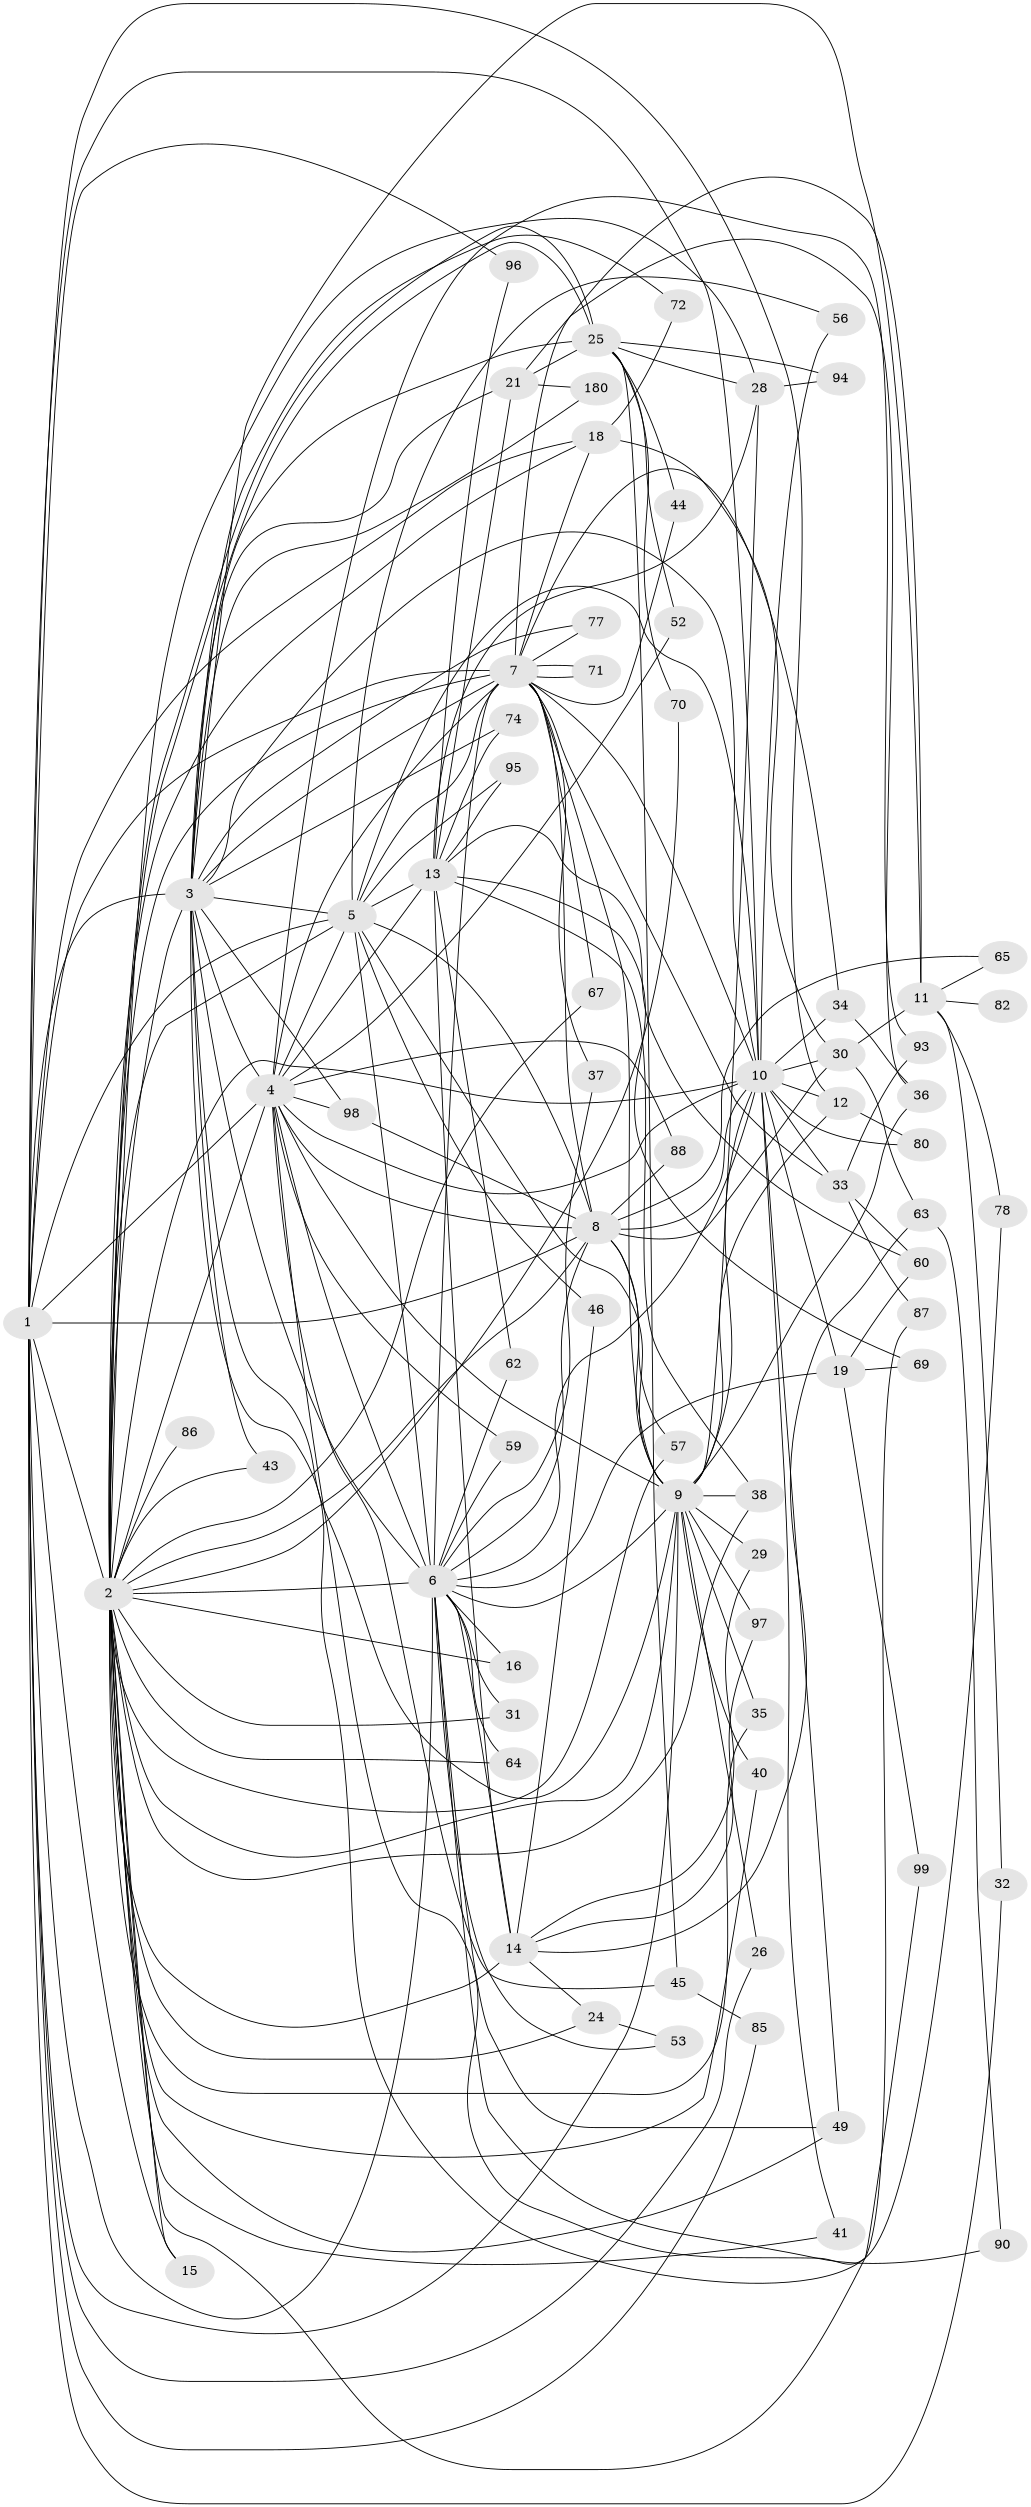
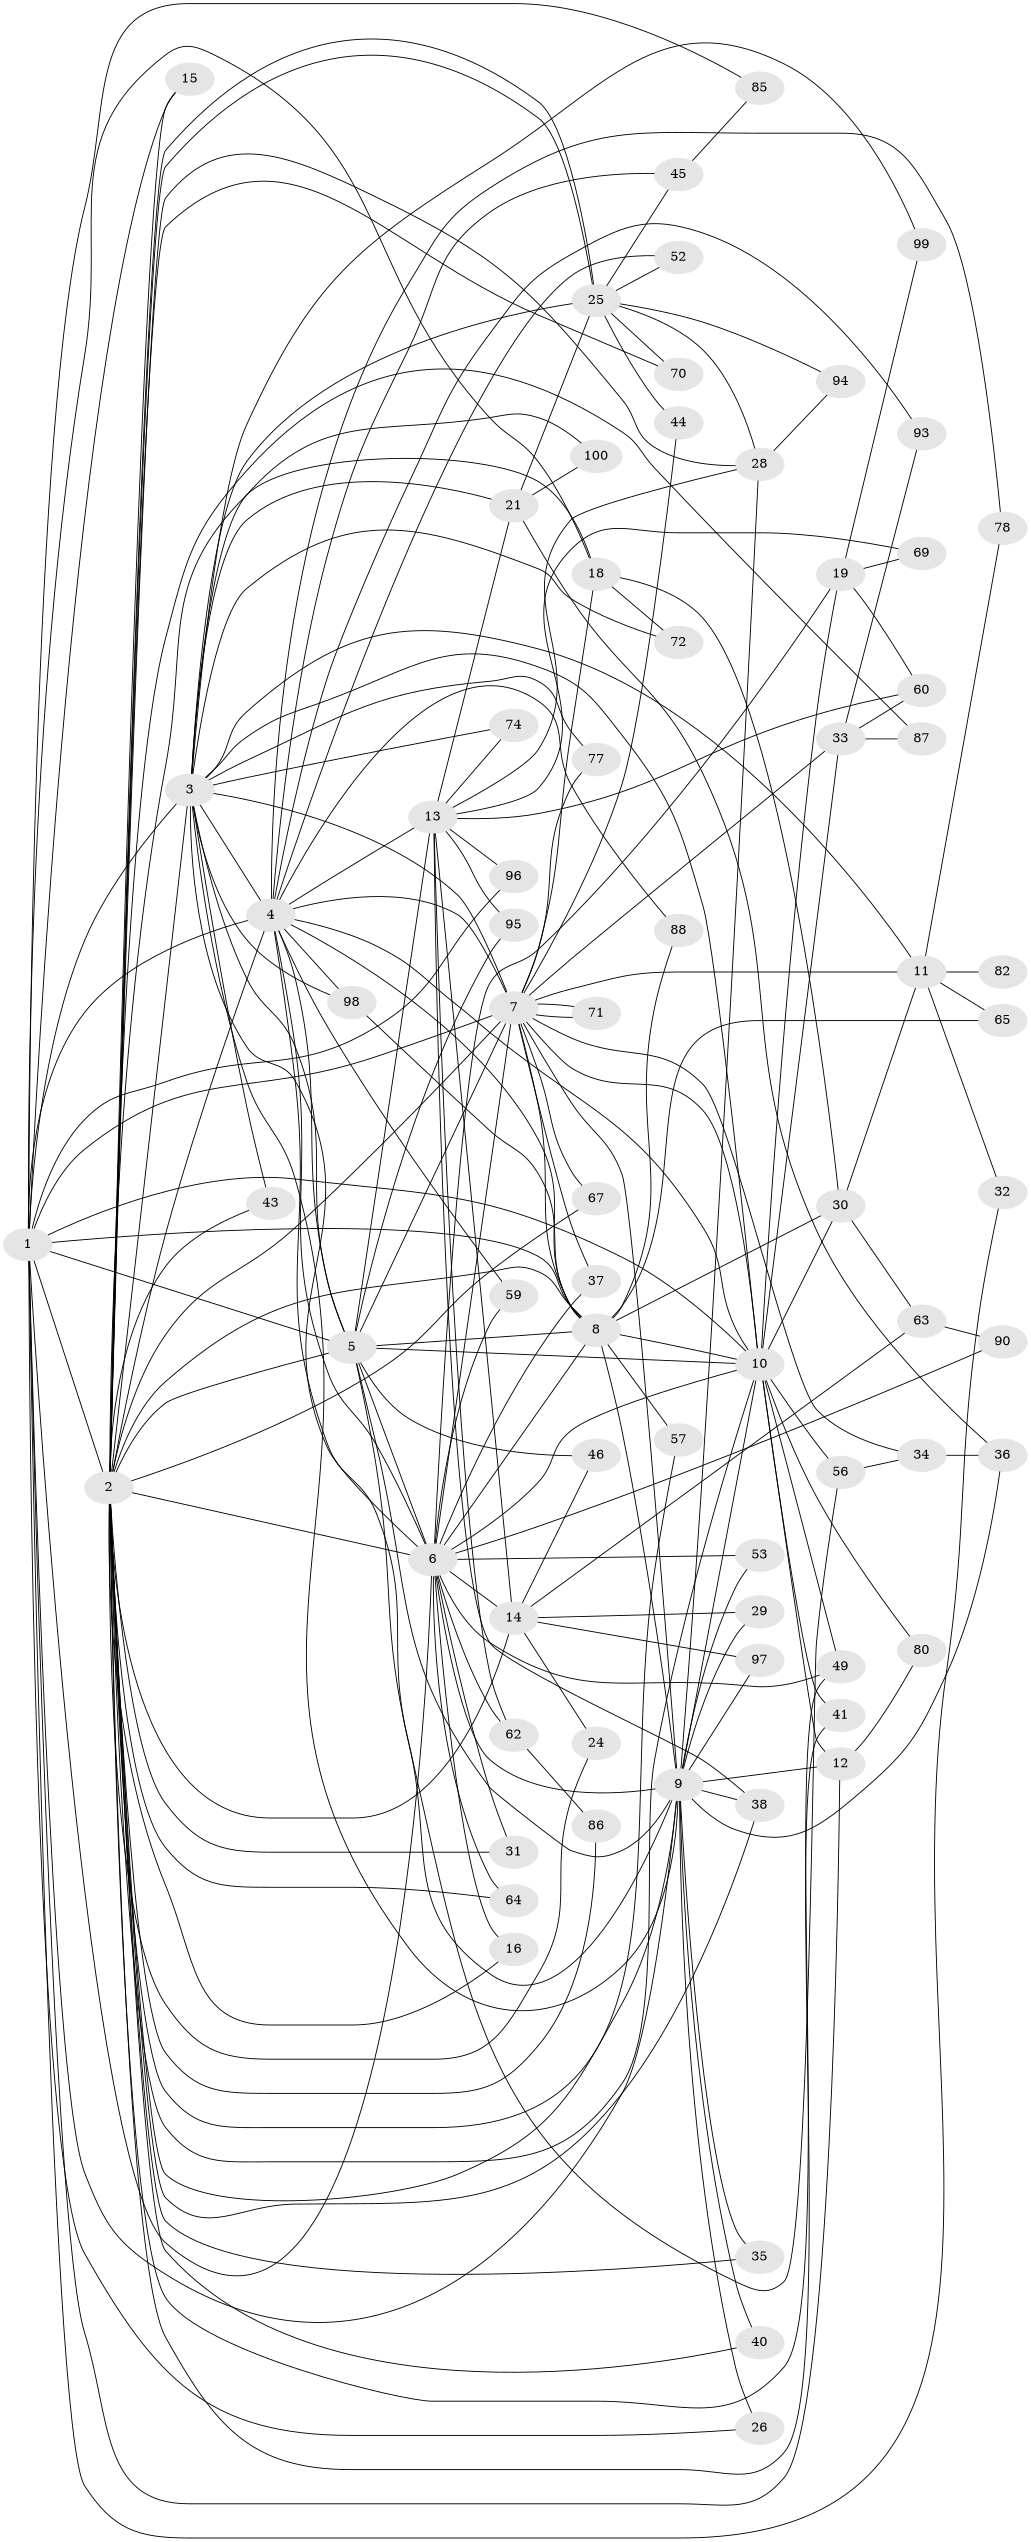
node "180": label "180" -> "100"
edge "34" -- "10": now "34" -- "56"
edge "62" -- "86": added
edge "24" -- "53": now "9" -- "53"
